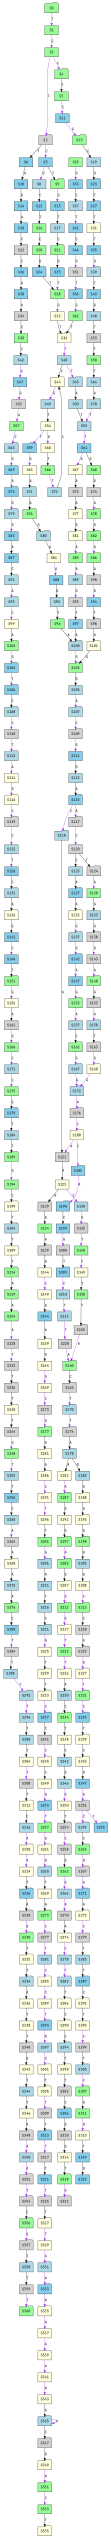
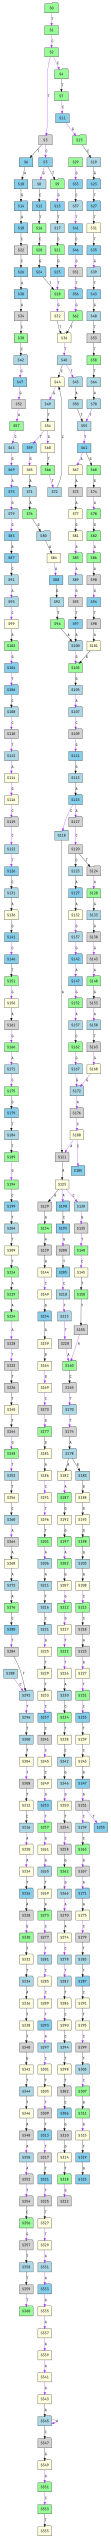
edge "S166" -> "S171": label "C" -> "A"
edge "S185" -> "S190": now "S125" -> "S190"
node "S199": fillcolor lightyellow -> skyblue
node "S256": fillcolor skyblue -> lightyellow
edge "S284" -> "S288": now "S284" -> "S292"
